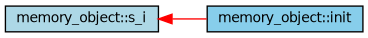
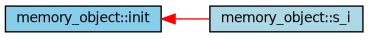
edge "memory_object::init" -> "memory_object::s_i": reversed
